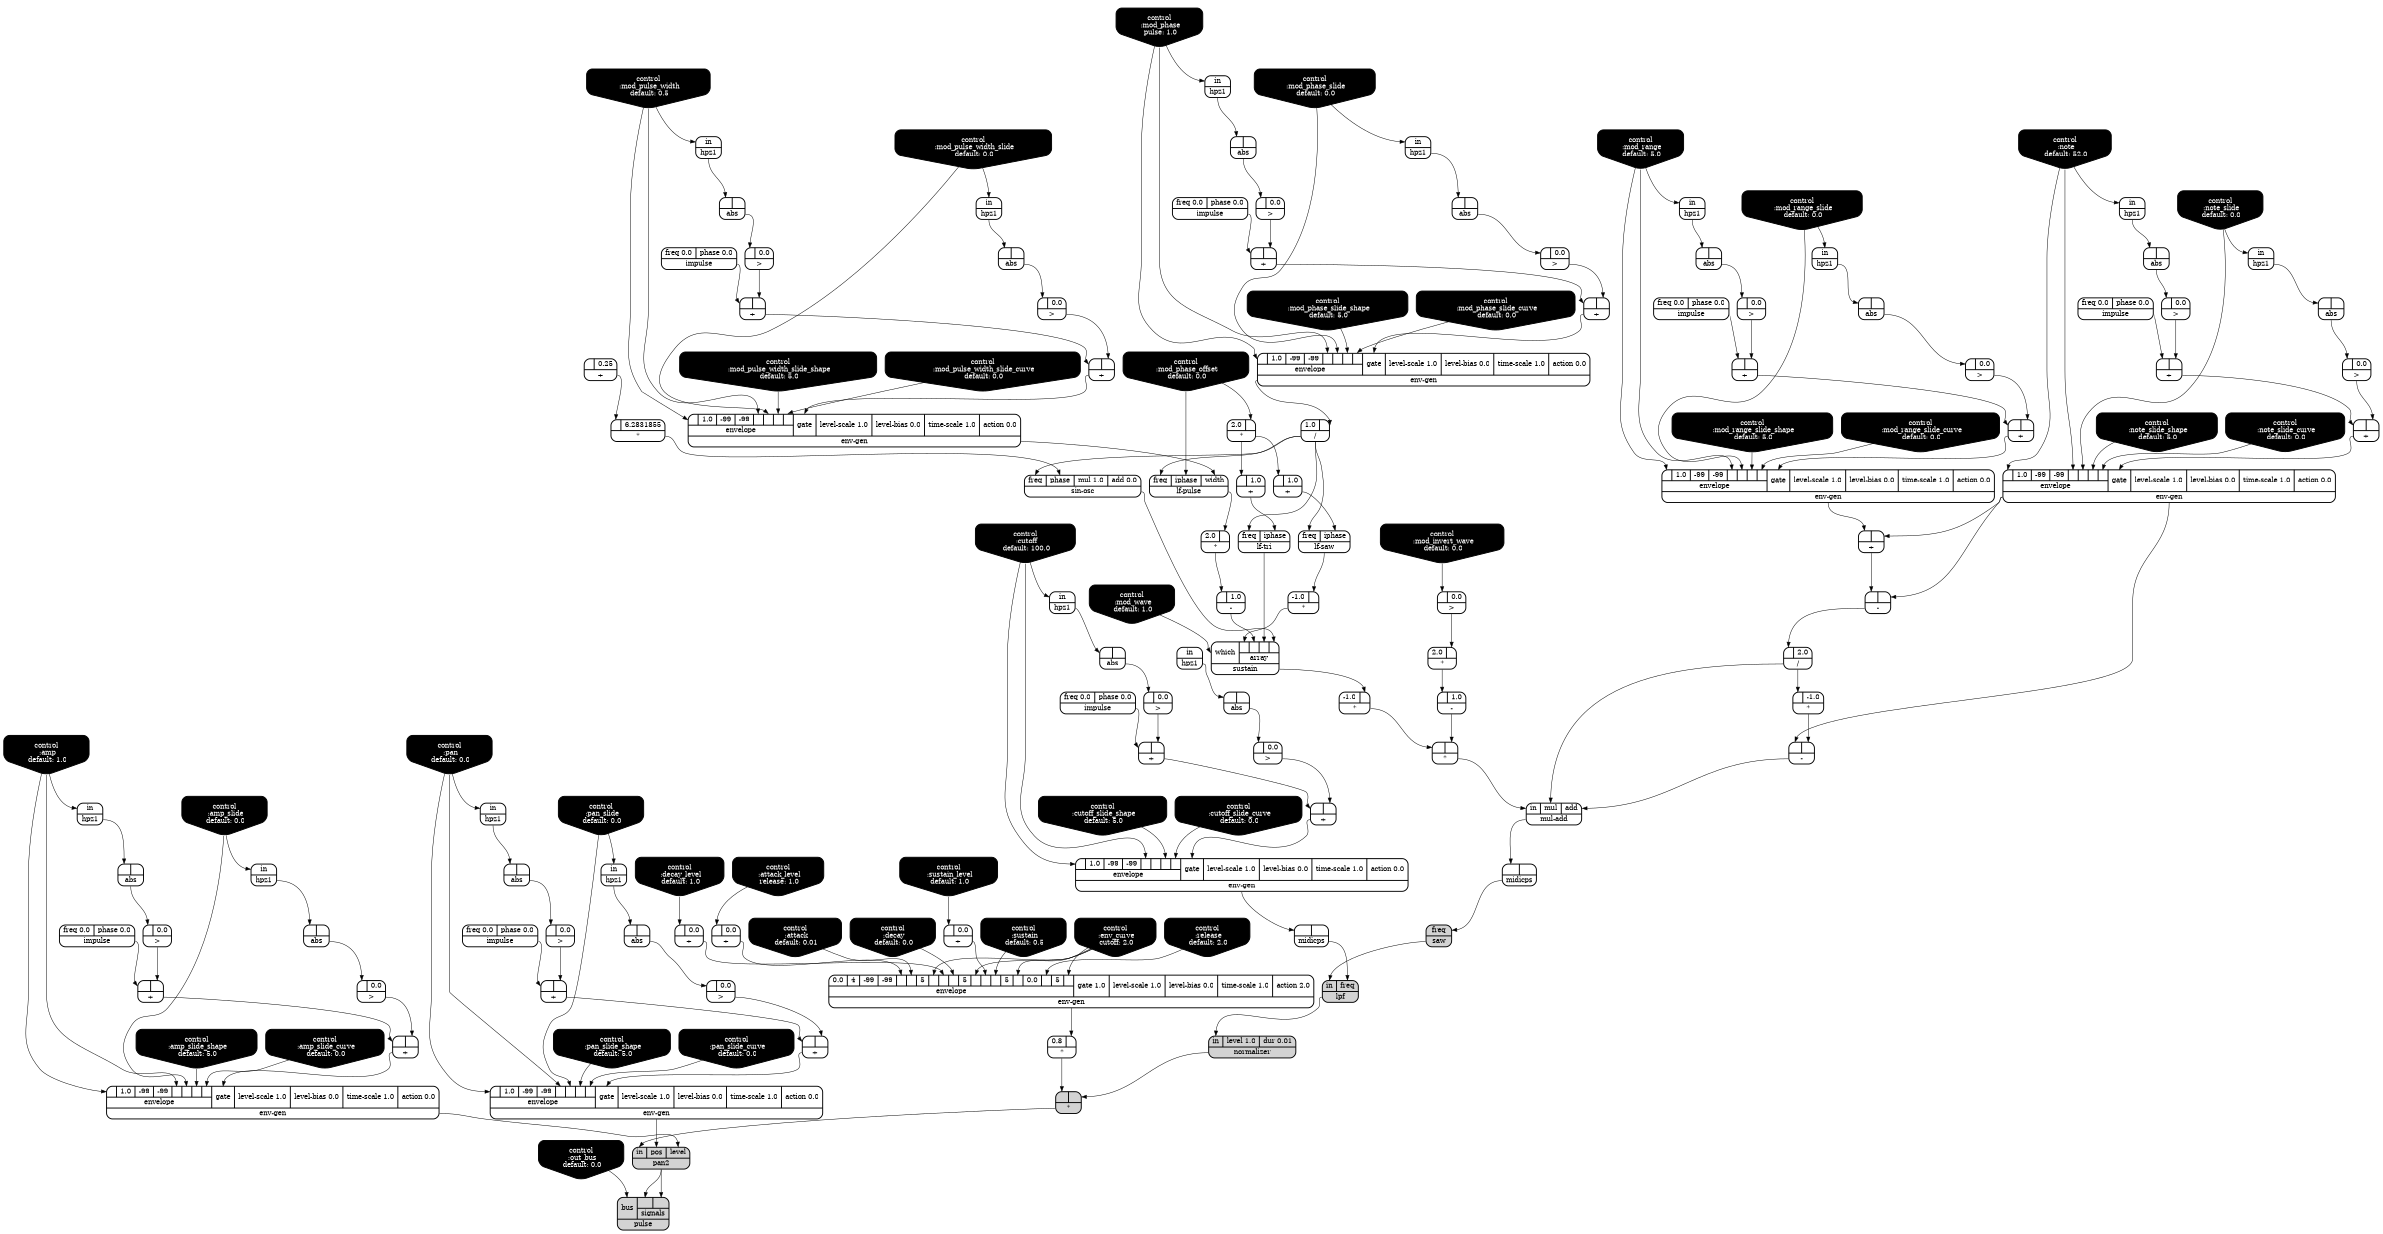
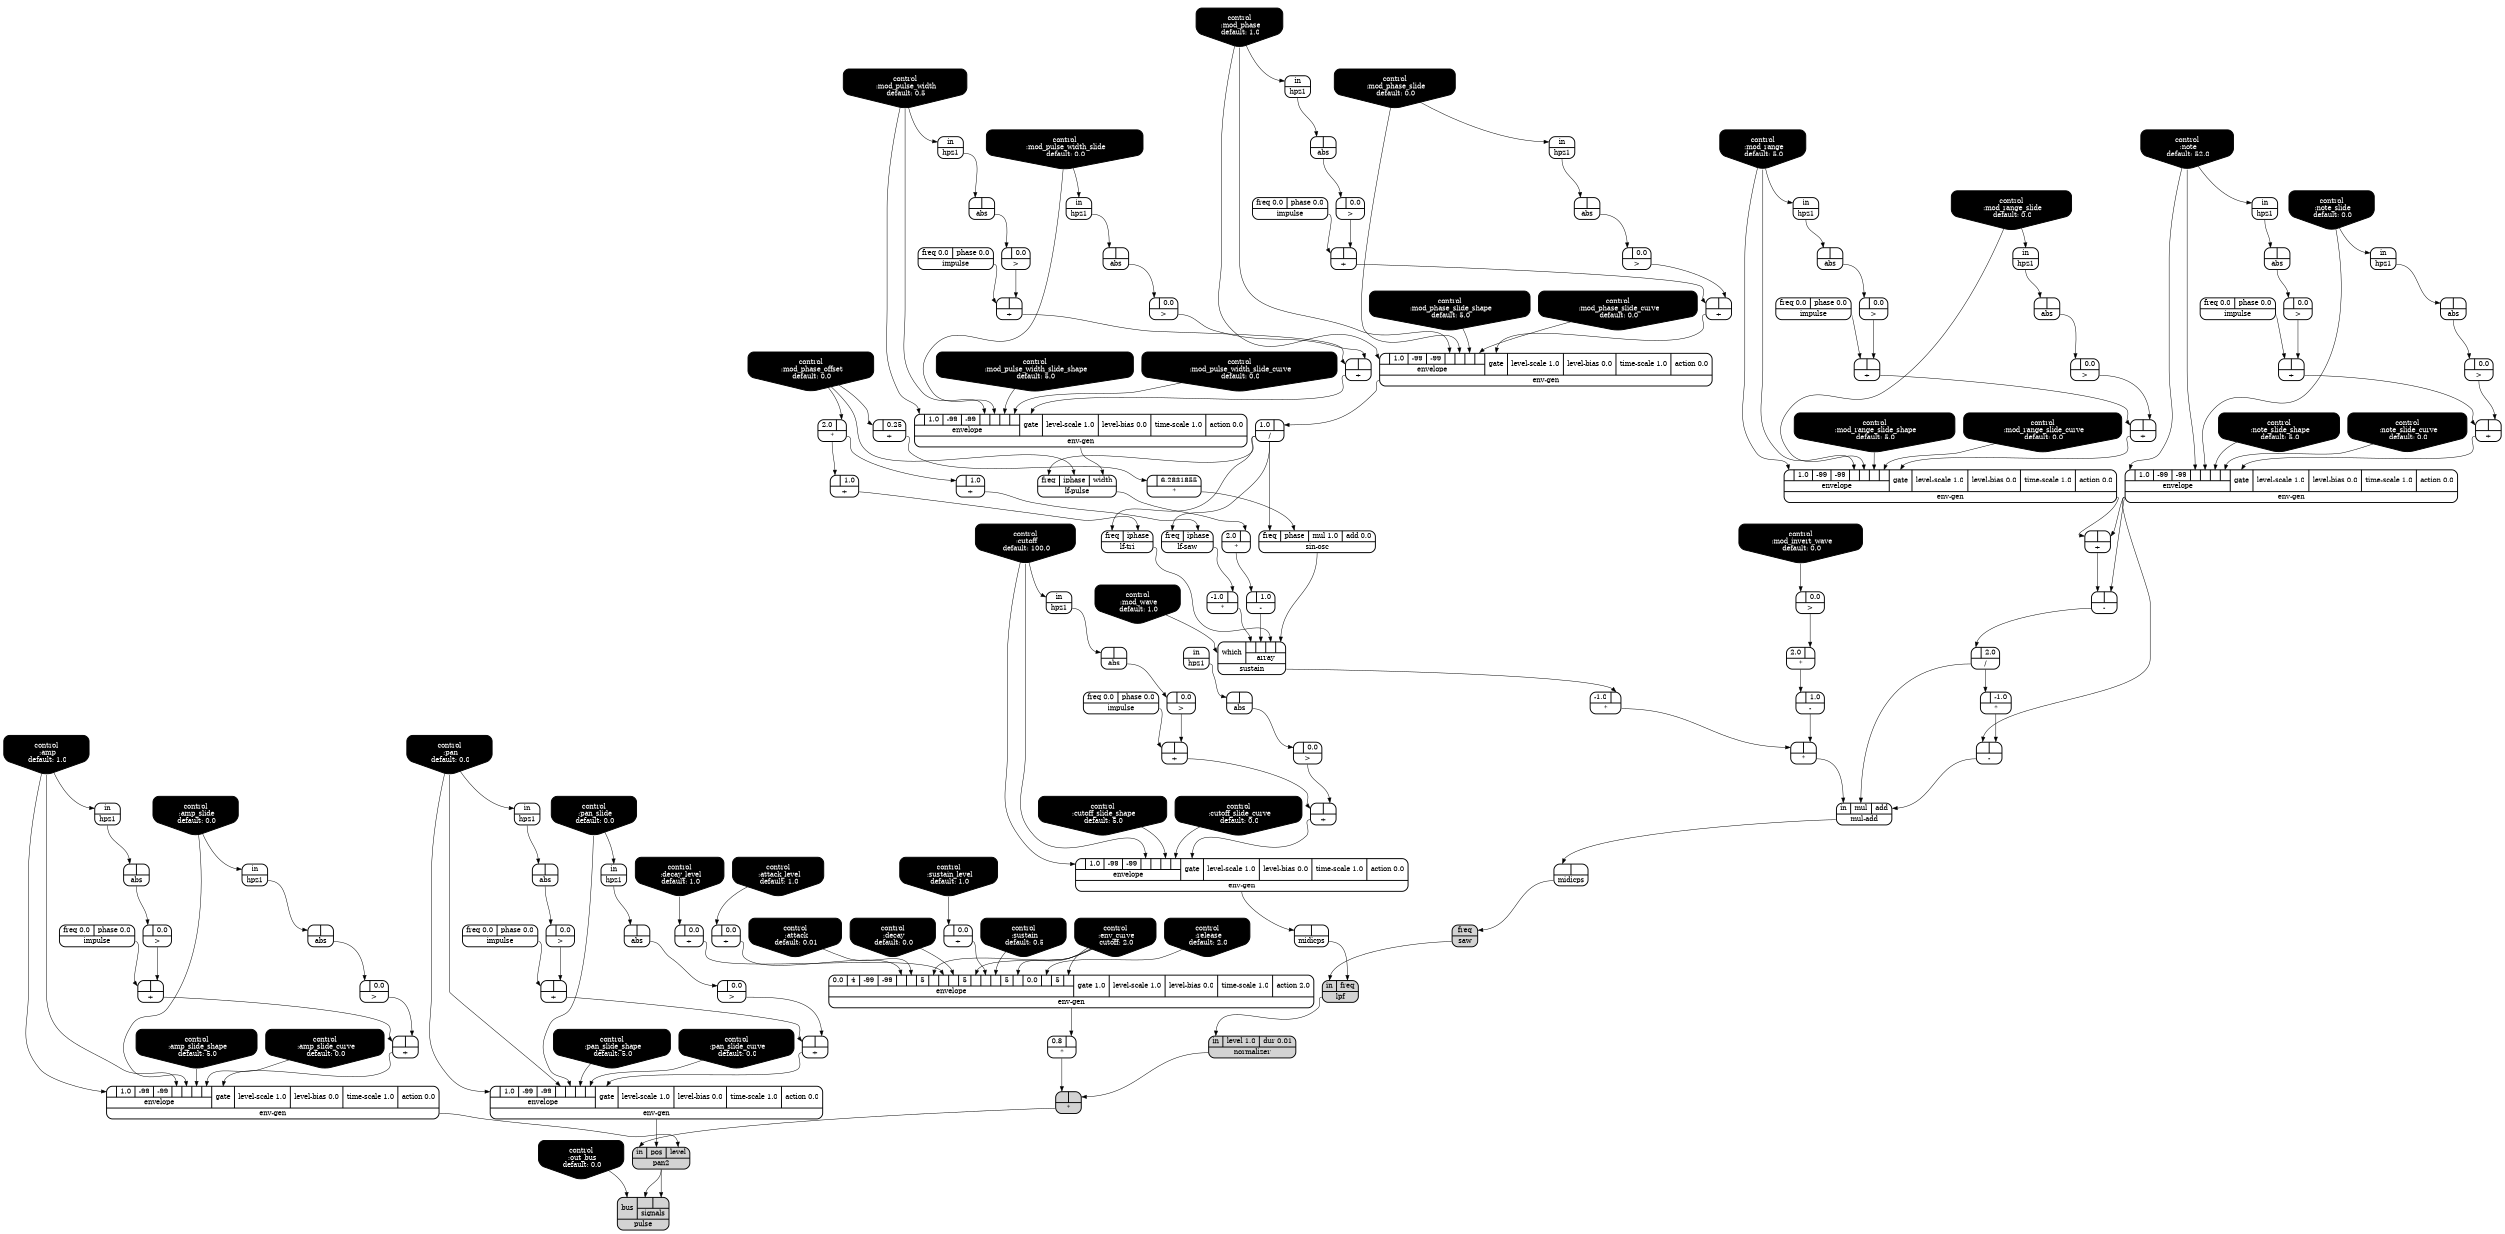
node "control :mod_phase pulse: 1.0": label "control :mod_phase pulse: 1.0" -> "control :mod_phase default: 1.0"
edge "control :mod_phase_offset default: 0.0" -> "0.25": added
node "control :attack_level release: 1.0": label "control :attack_level release: 1.0" -> "control :attack_level default: 1.0"
